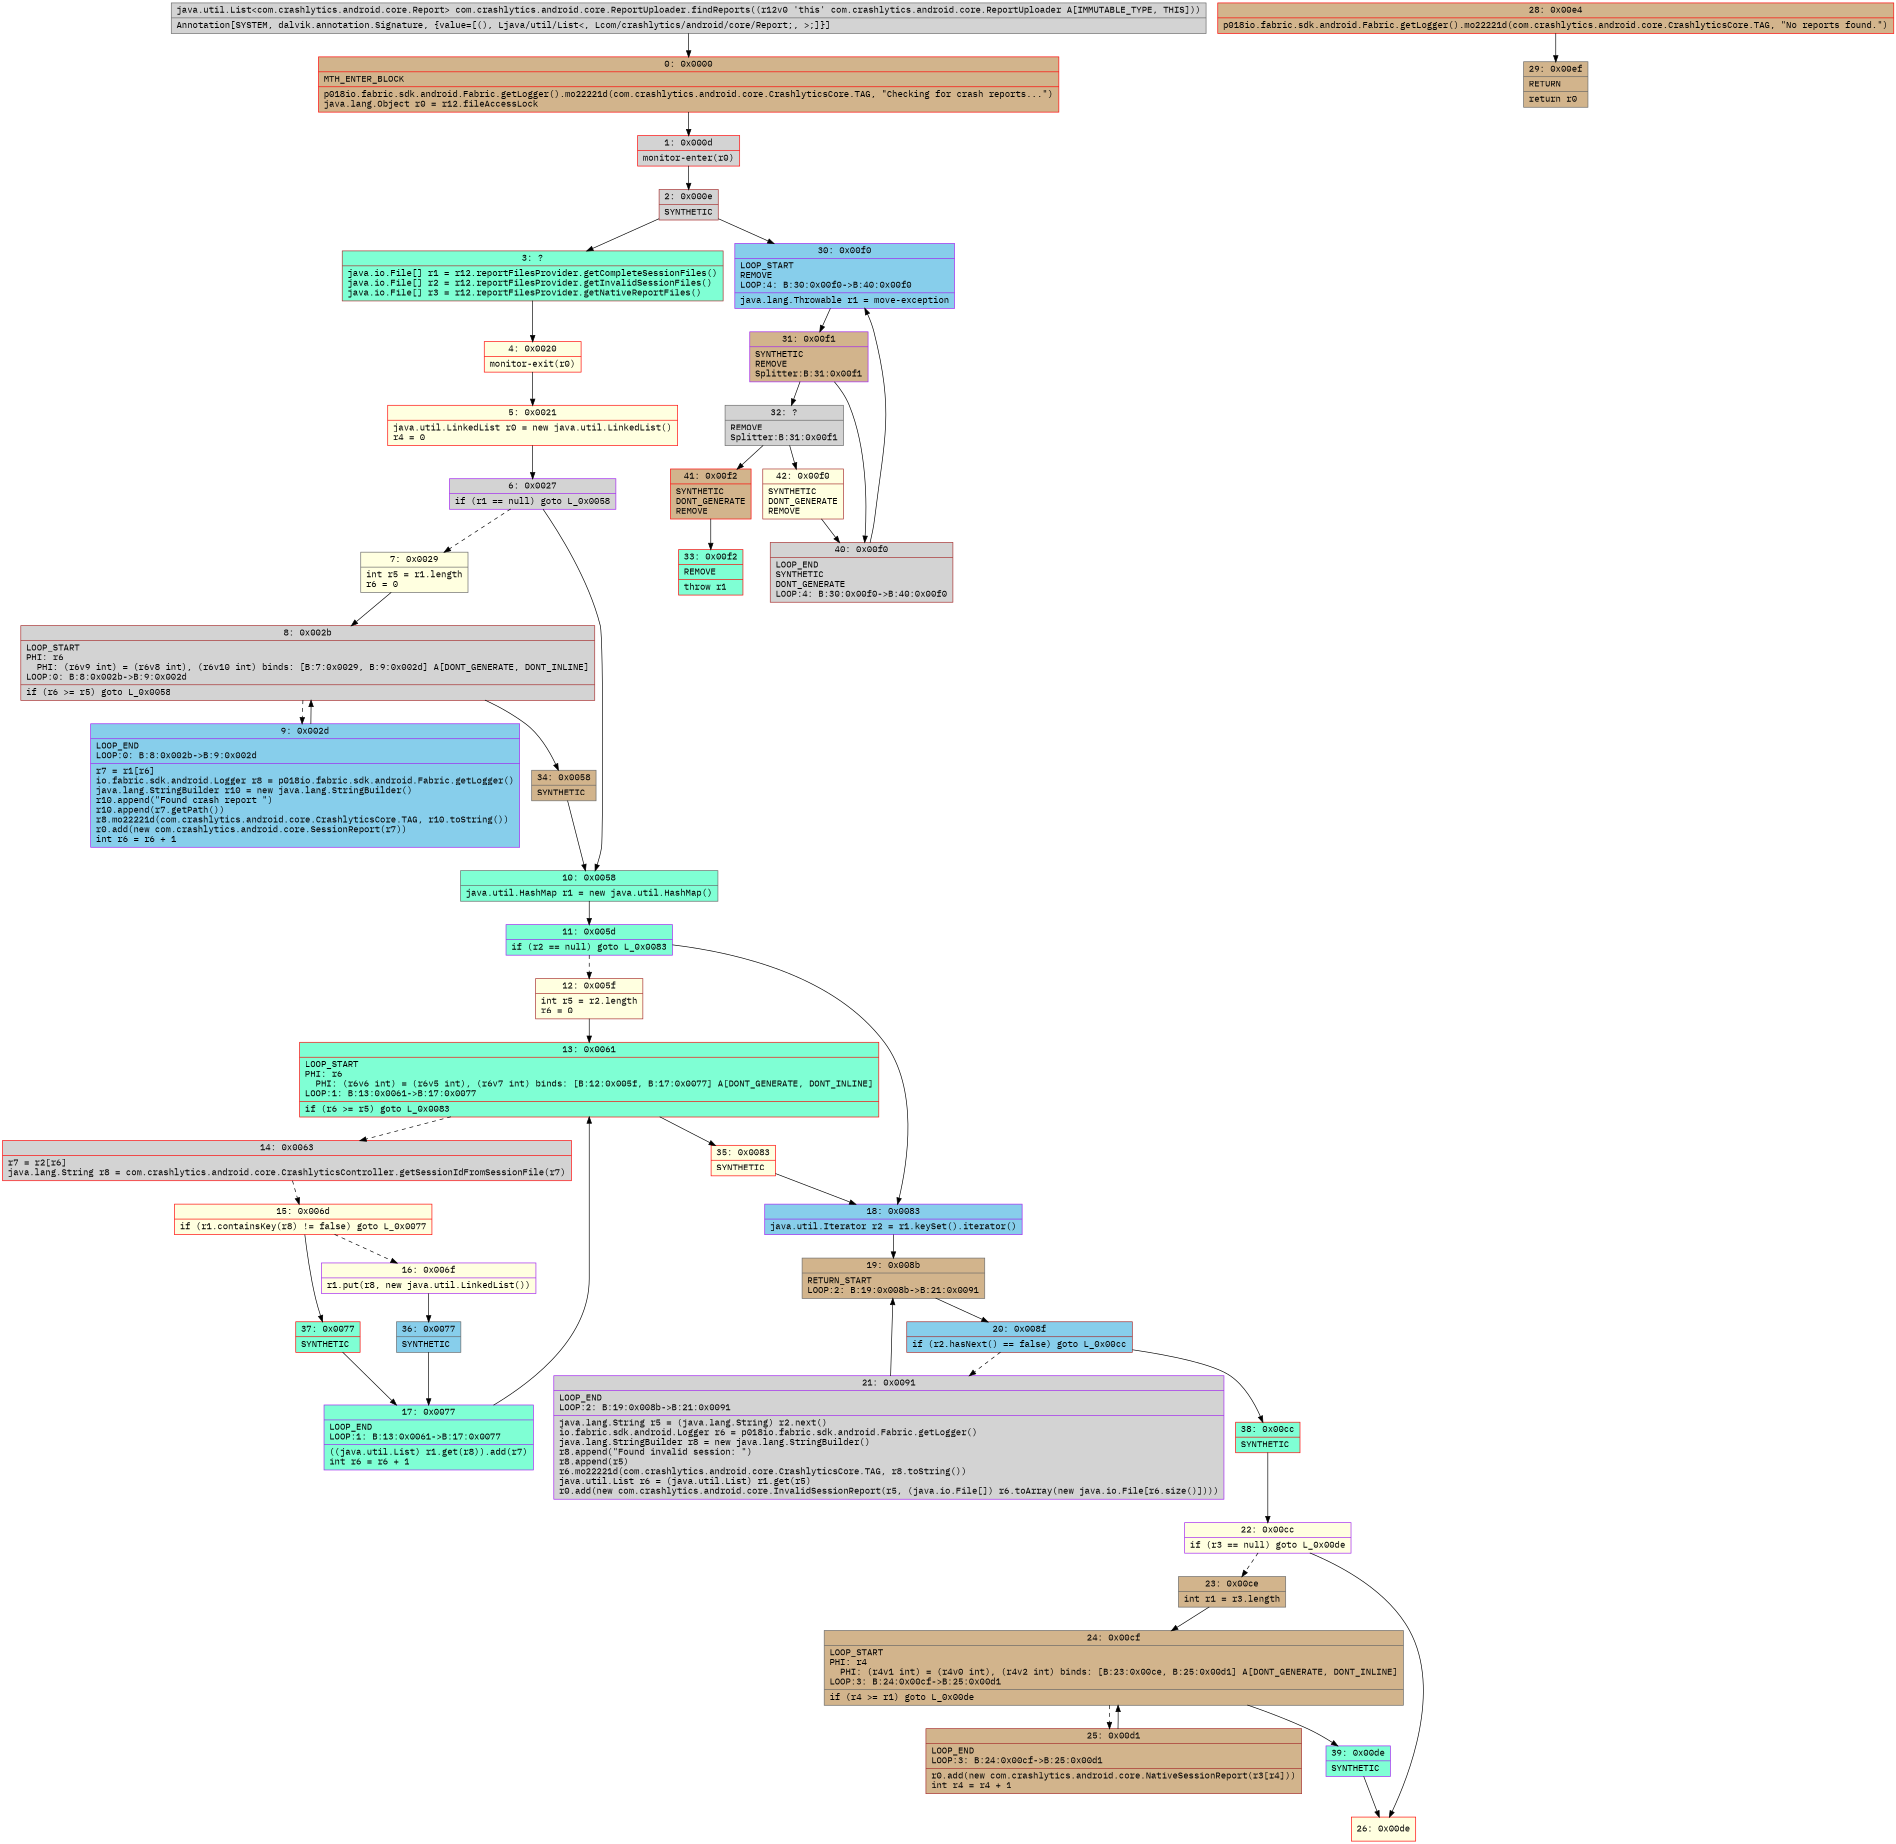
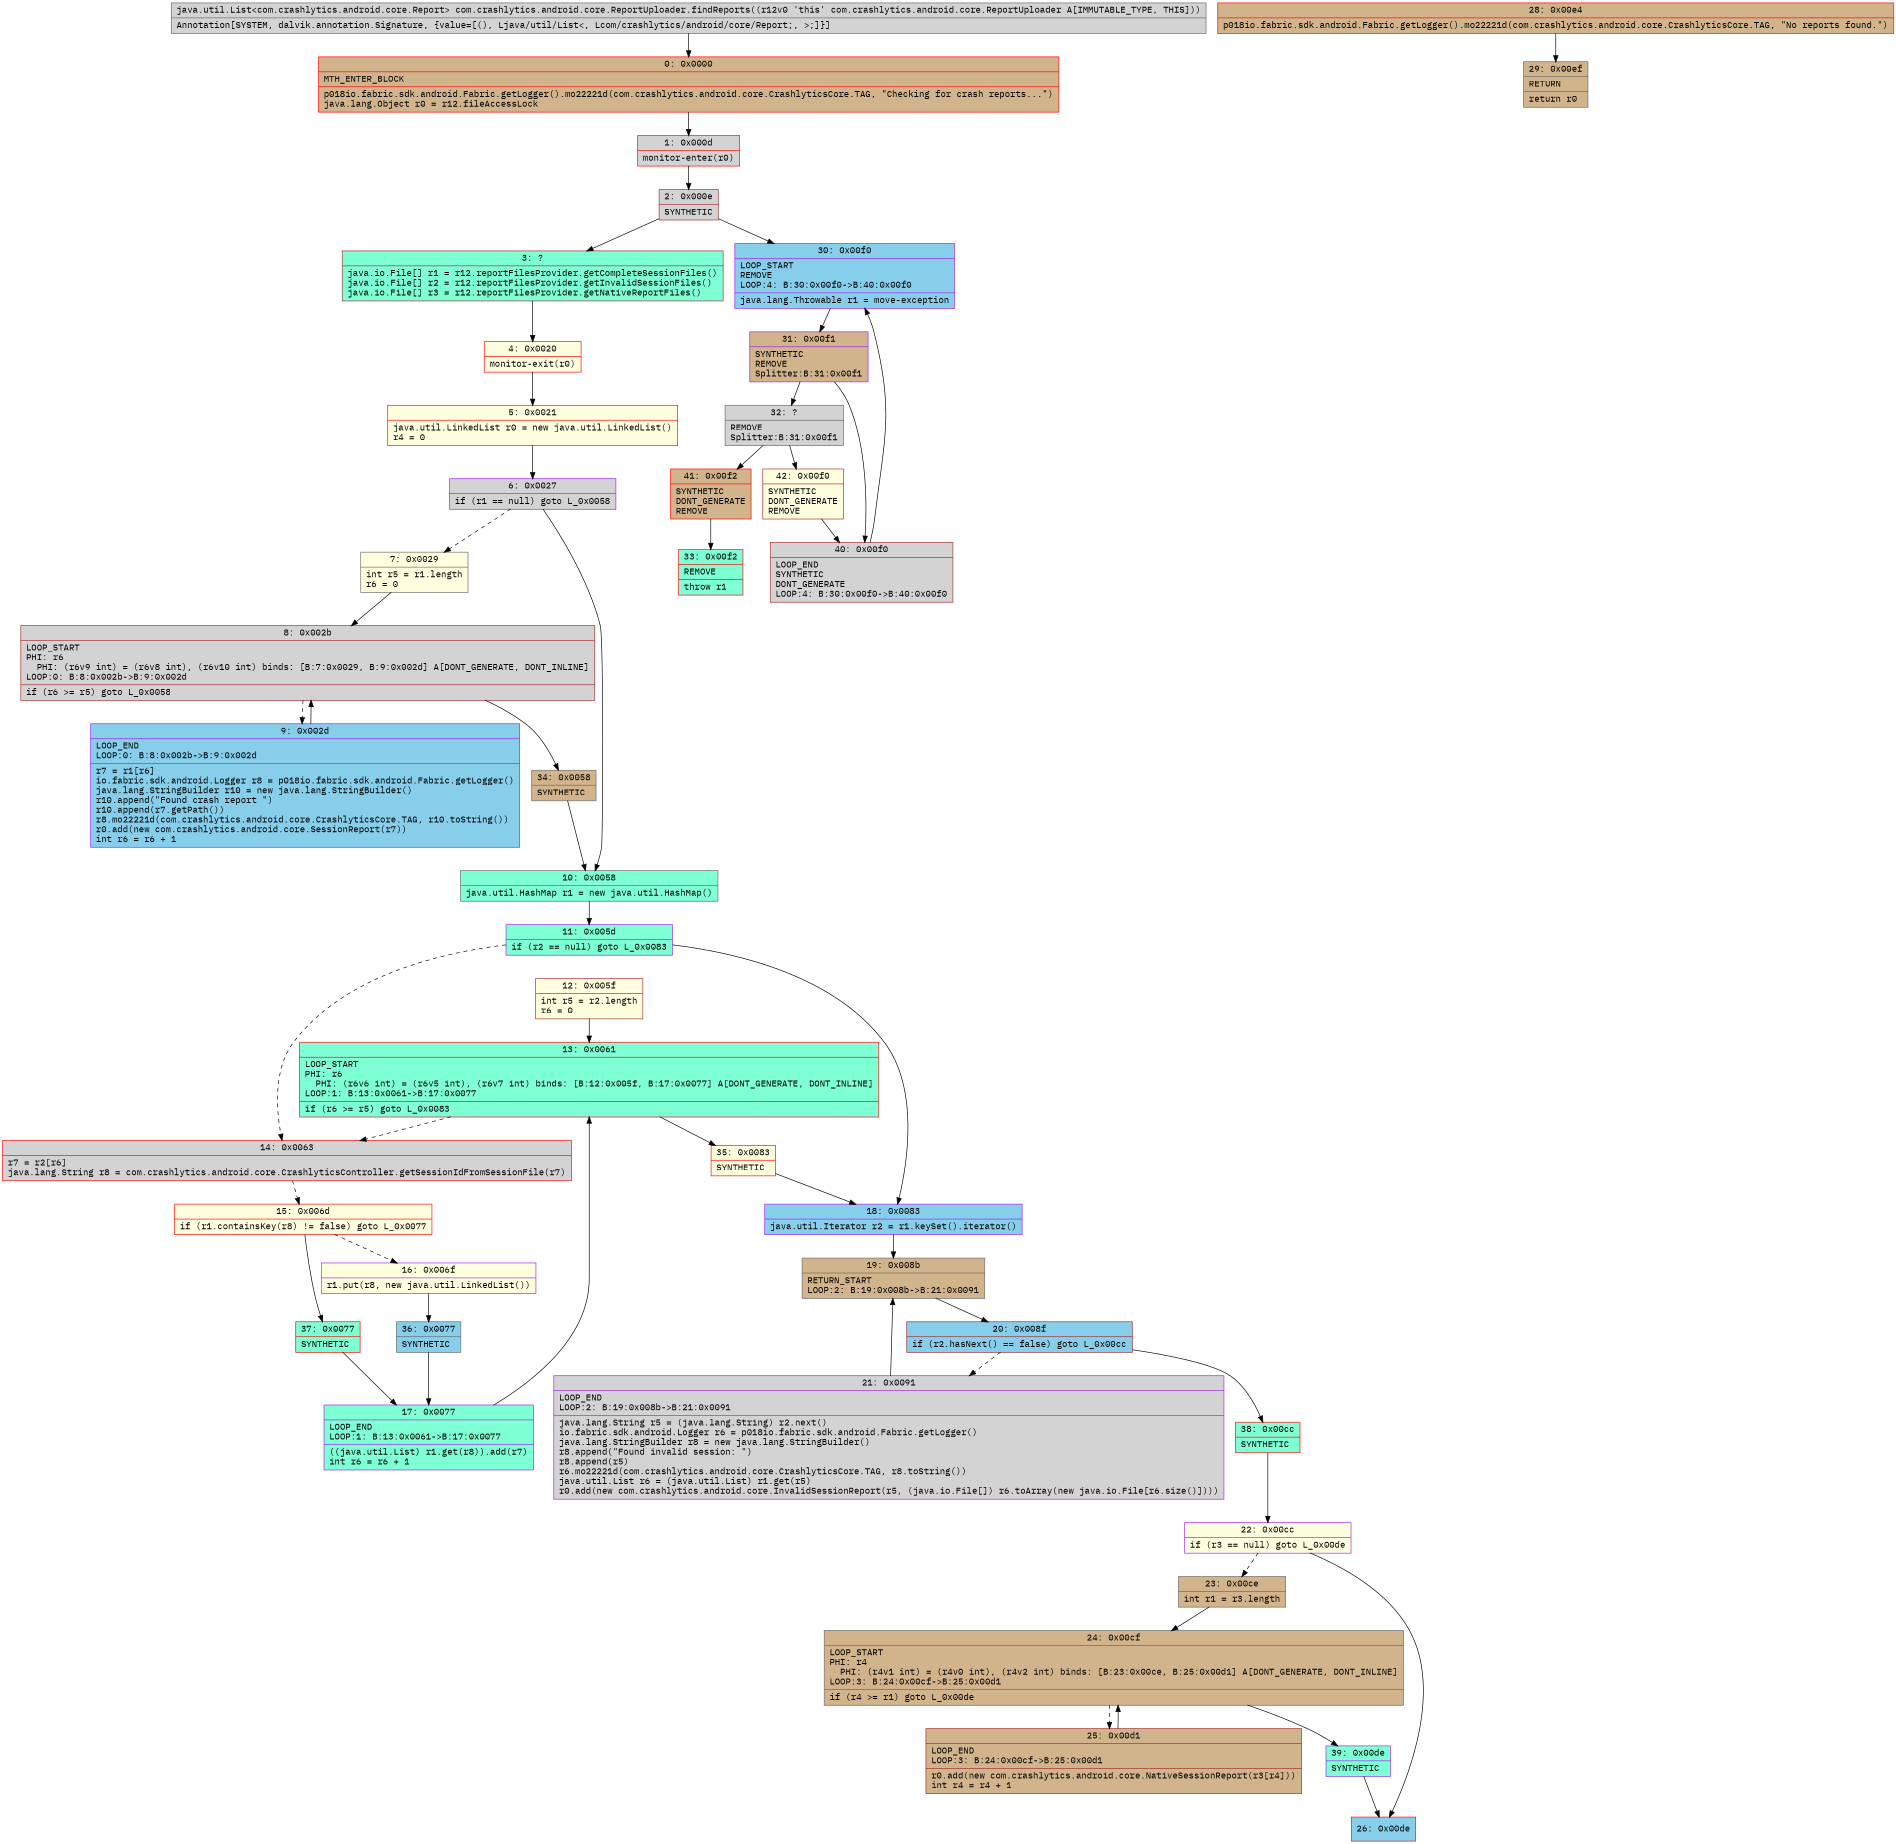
edge "11: 0x005d" -> "12: 0x005f": now "11: 0x005d" -> "14: 0x0063"
node "26: 0x00de": fillcolor lightyellow -> skyblue
